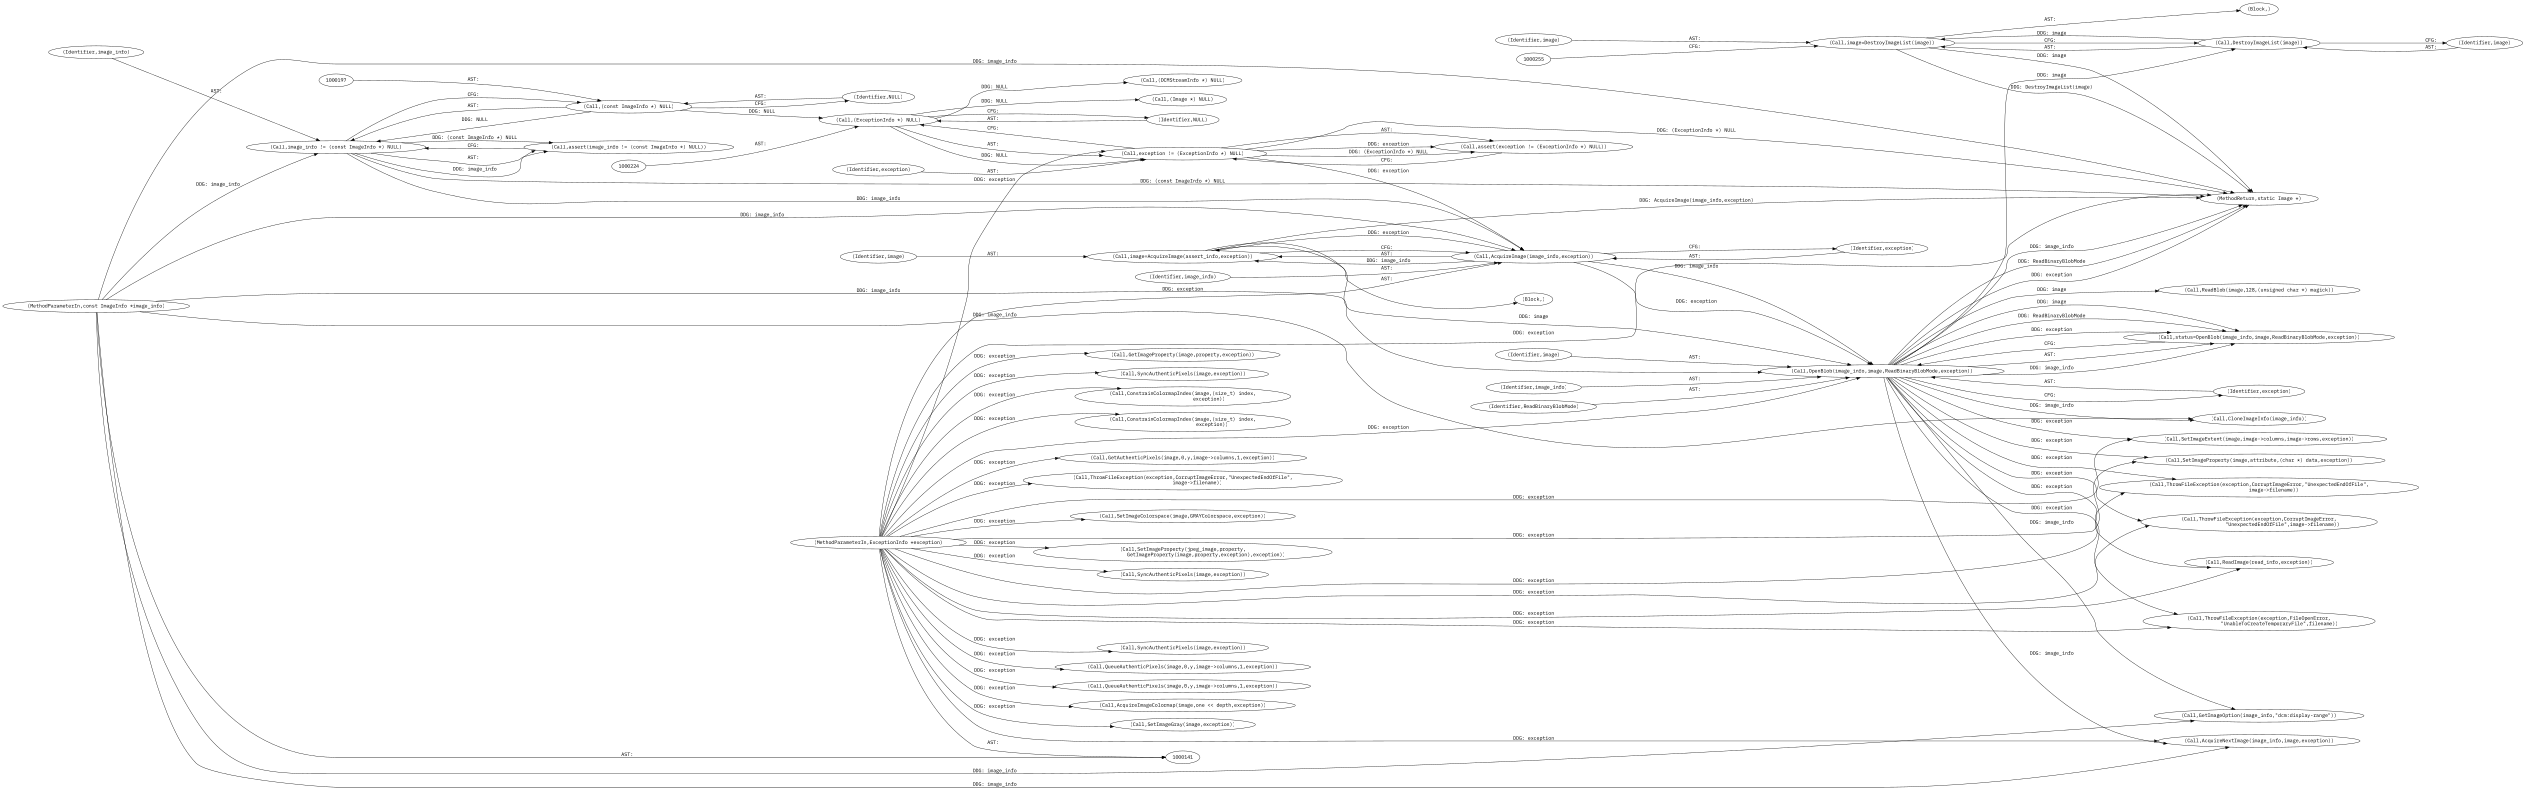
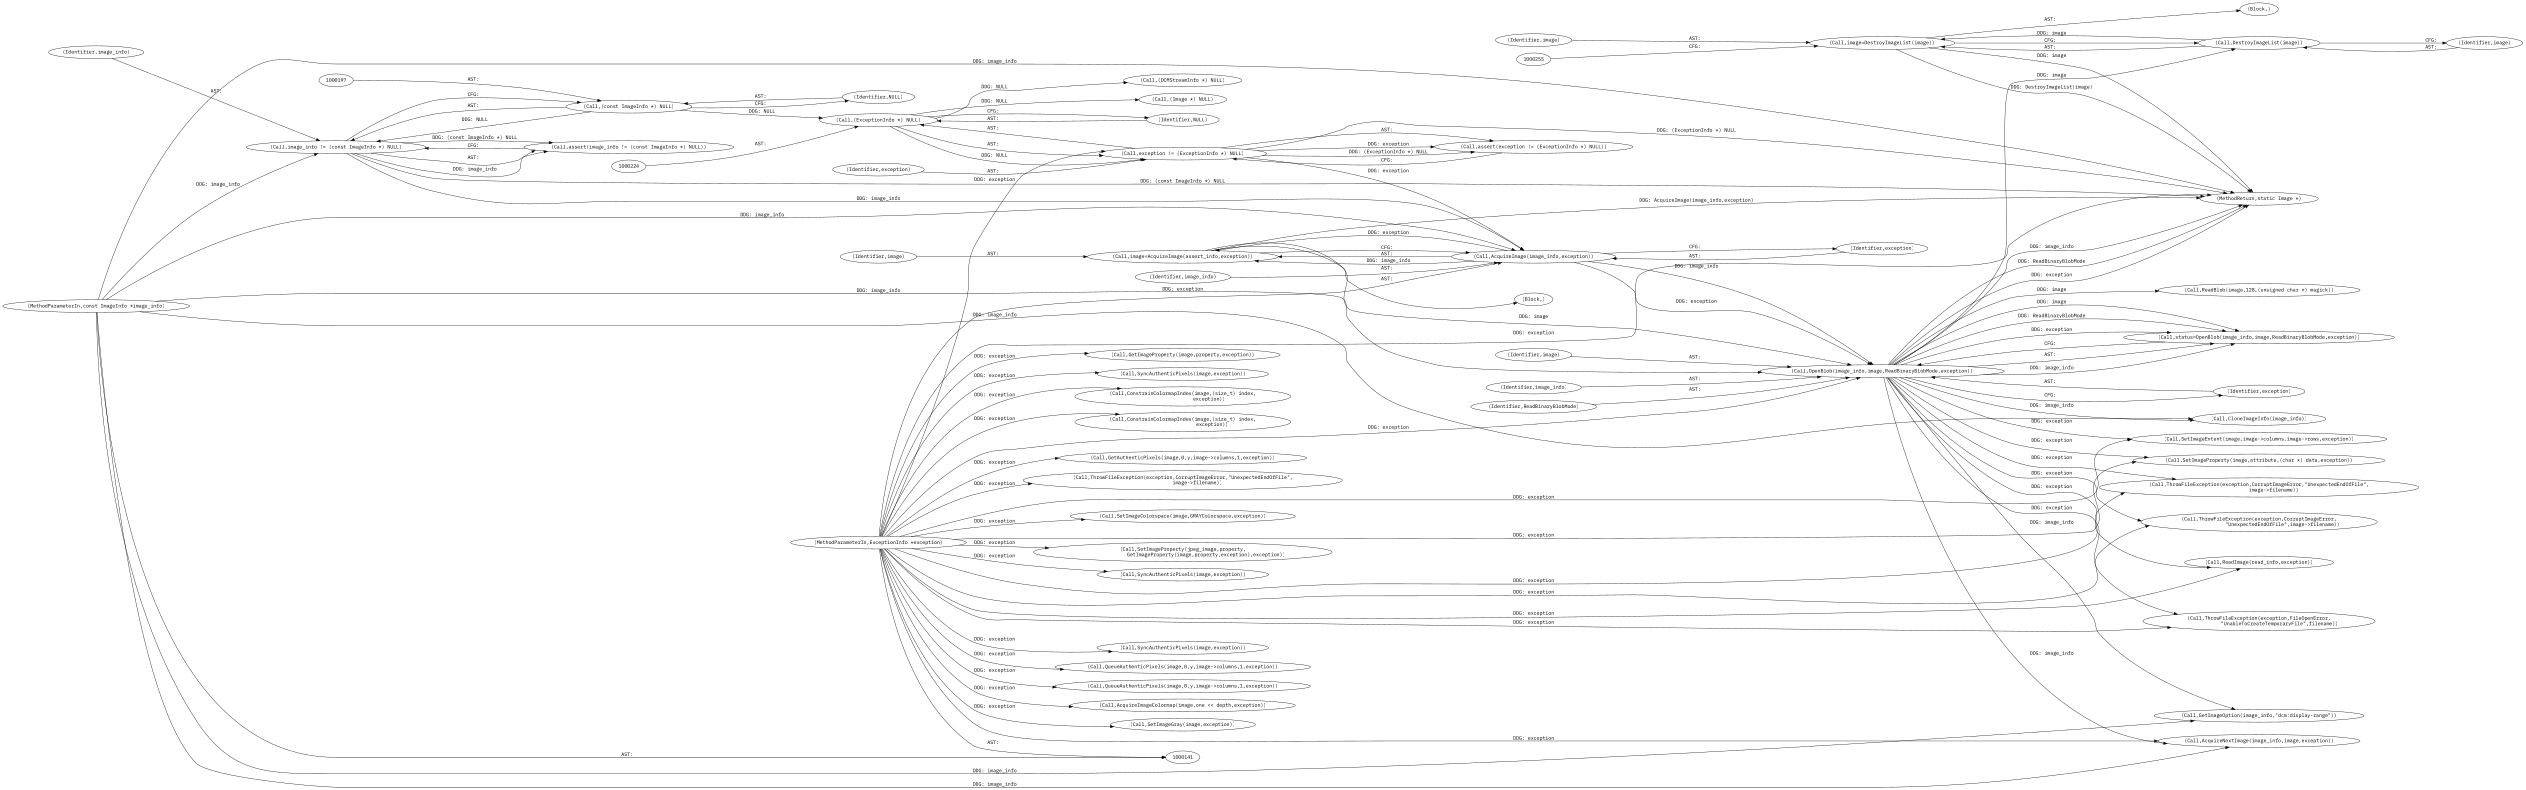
edge "(Call,exception != (ExceptionInfo *) NULL)" -> "(Call,(ExceptionInfo *) NULL)": label "CFG: " -> "AST: "
